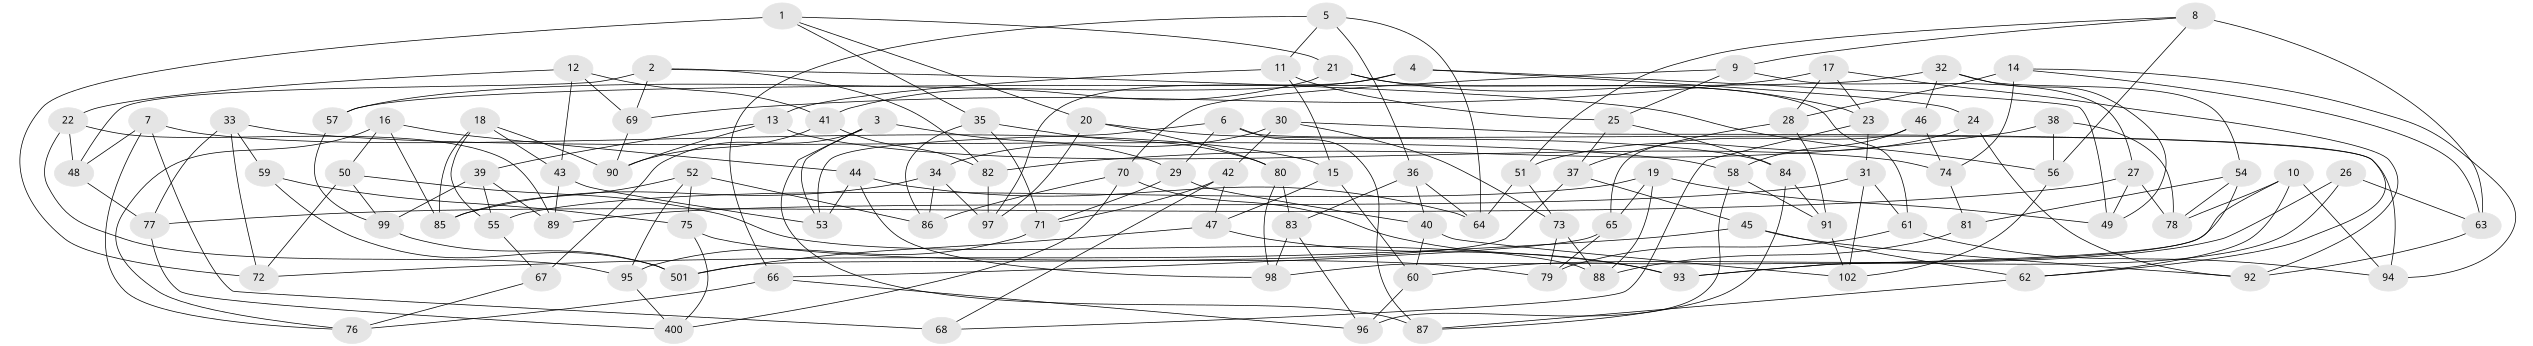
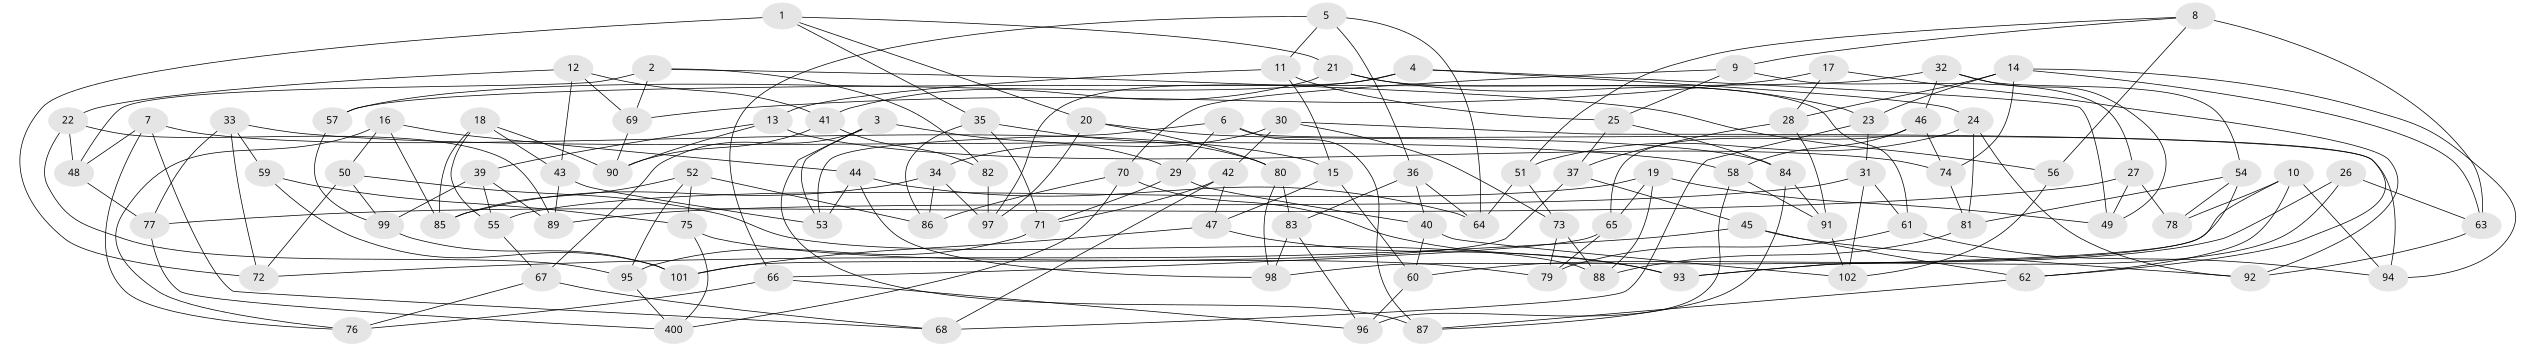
edge "17" -- "23": now "14" -- "23"
node "38": removed
edge "24" -- "81": added
node "501": label "501" -> "101"
edge "67" -- "68": added
